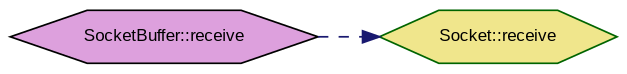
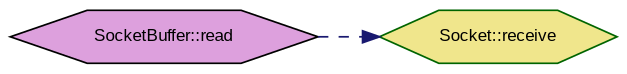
node "SocketBuffer::receive": label "SocketBuffer::receive" -> "SocketBuffer::read"
